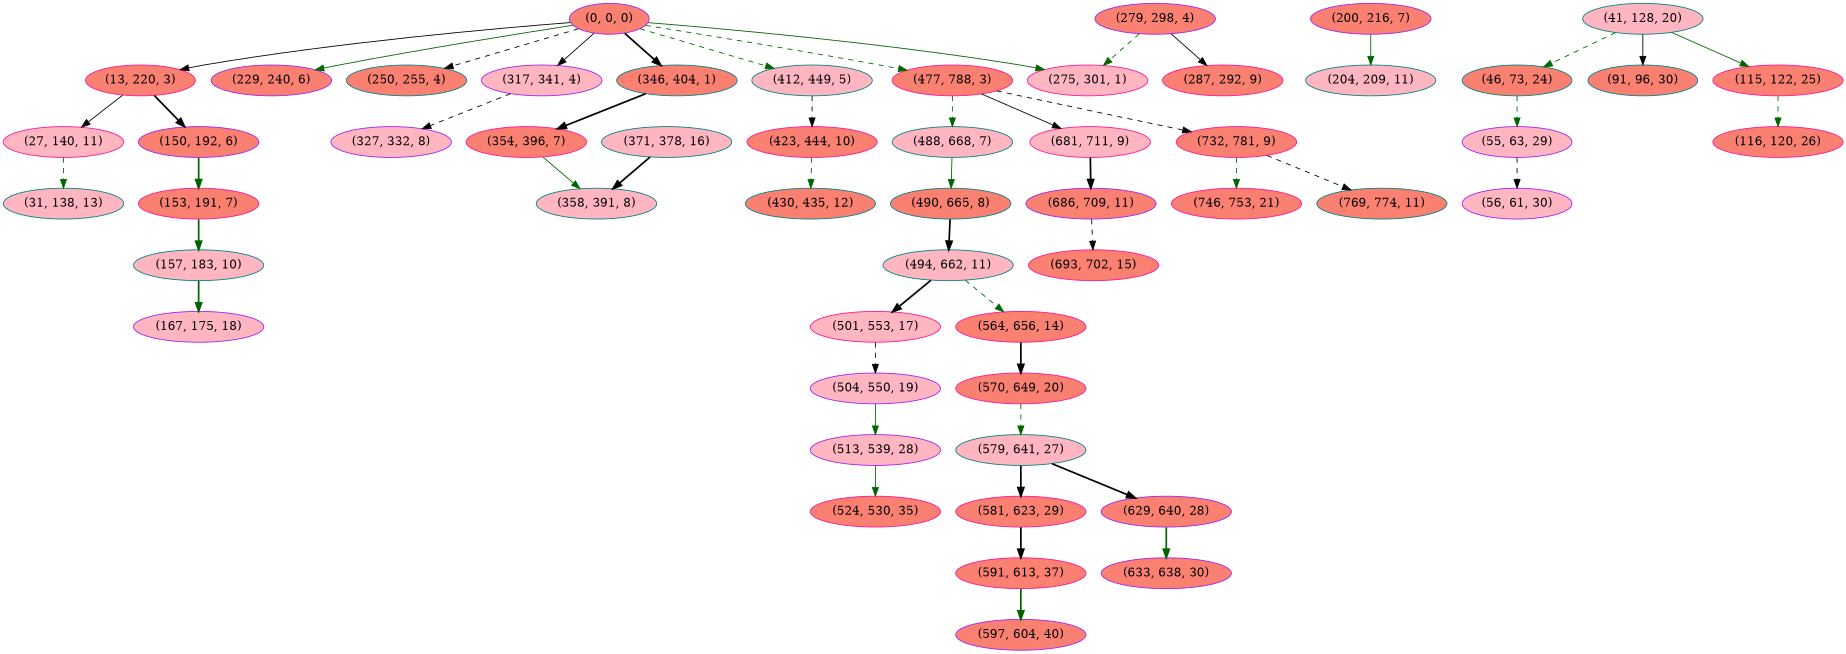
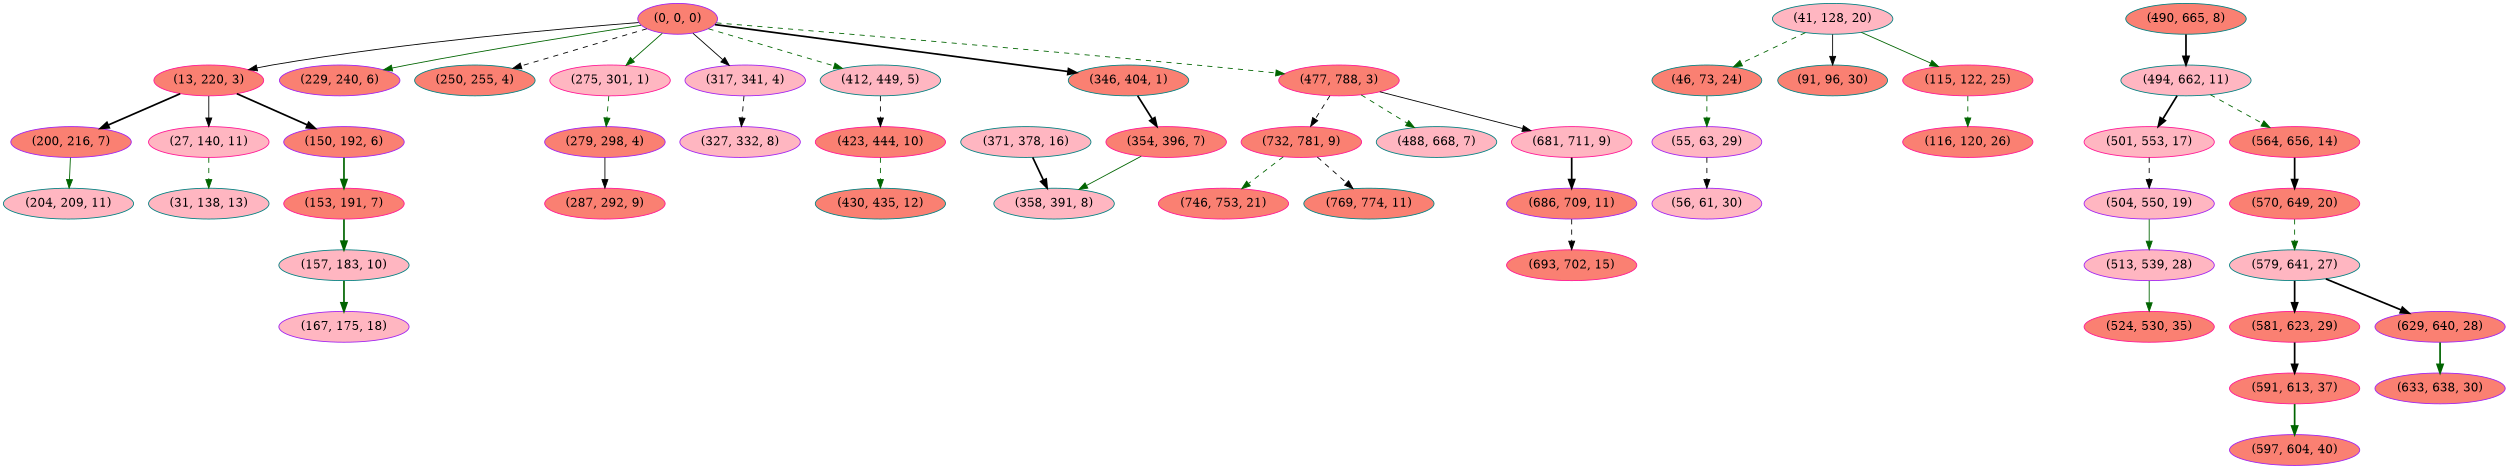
edge "(279, 298, 4)" -> "(275, 301, 1)": reversed
edge "(13, 220, 3)" -> "(200, 216, 7)": added
edge "(488, 668, 7)" -> "(490, 665, 8)": removed
